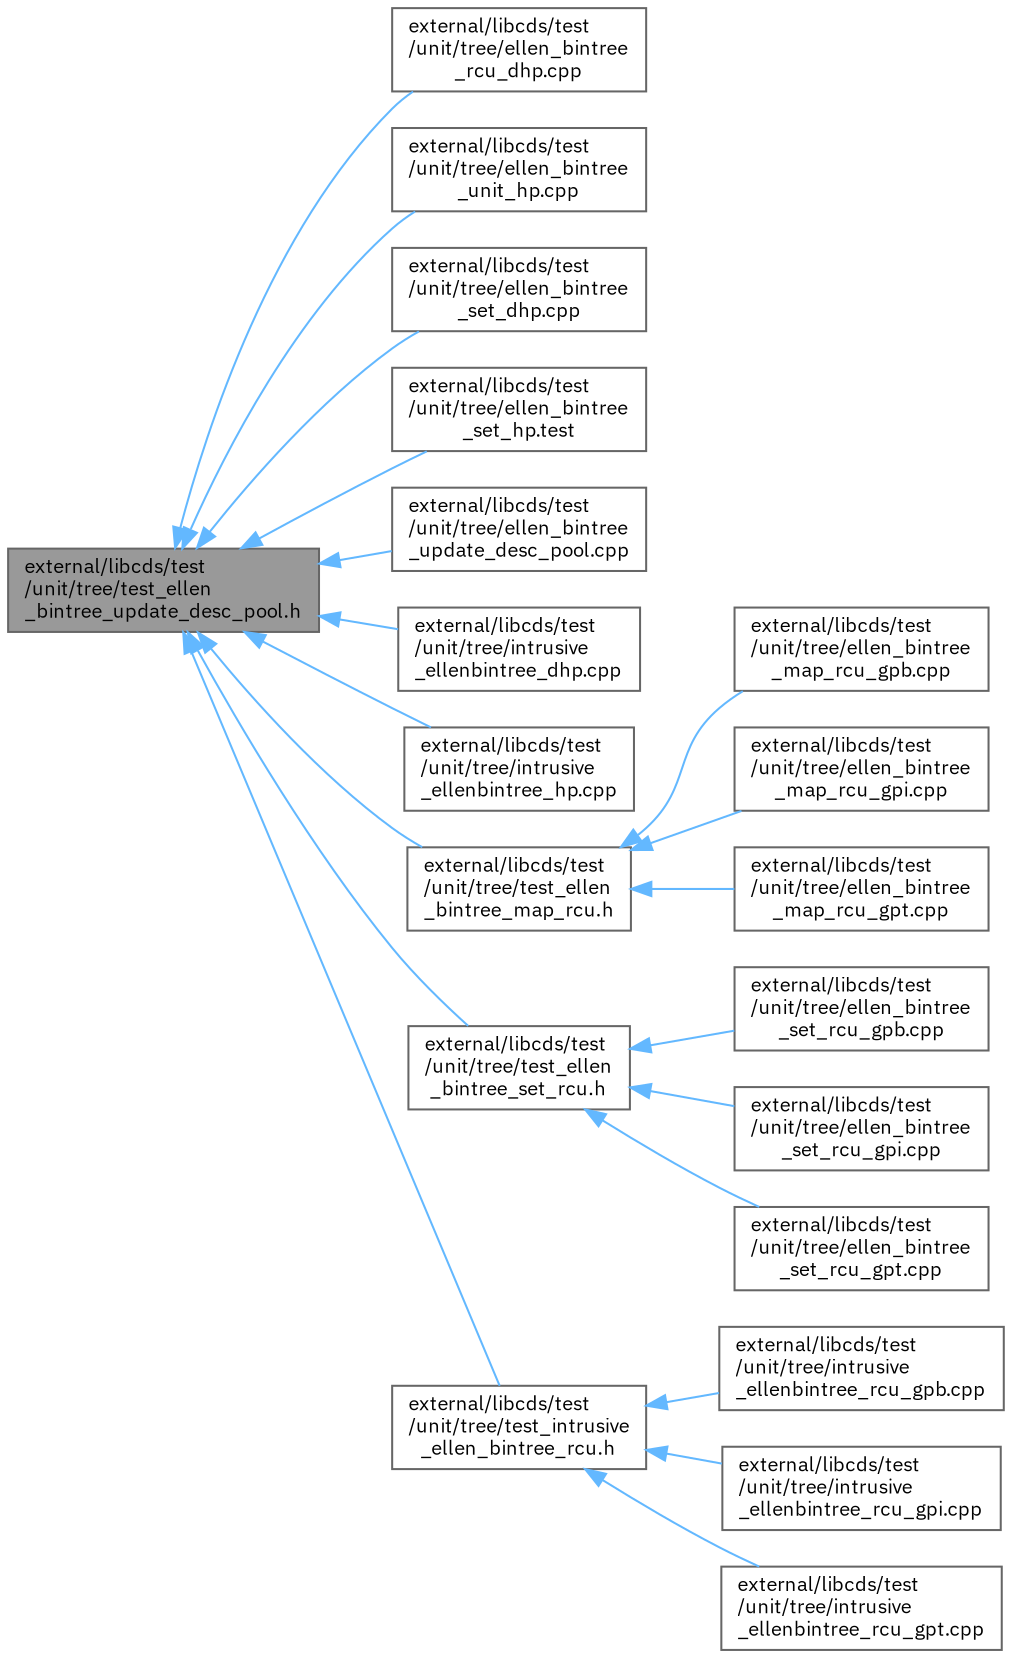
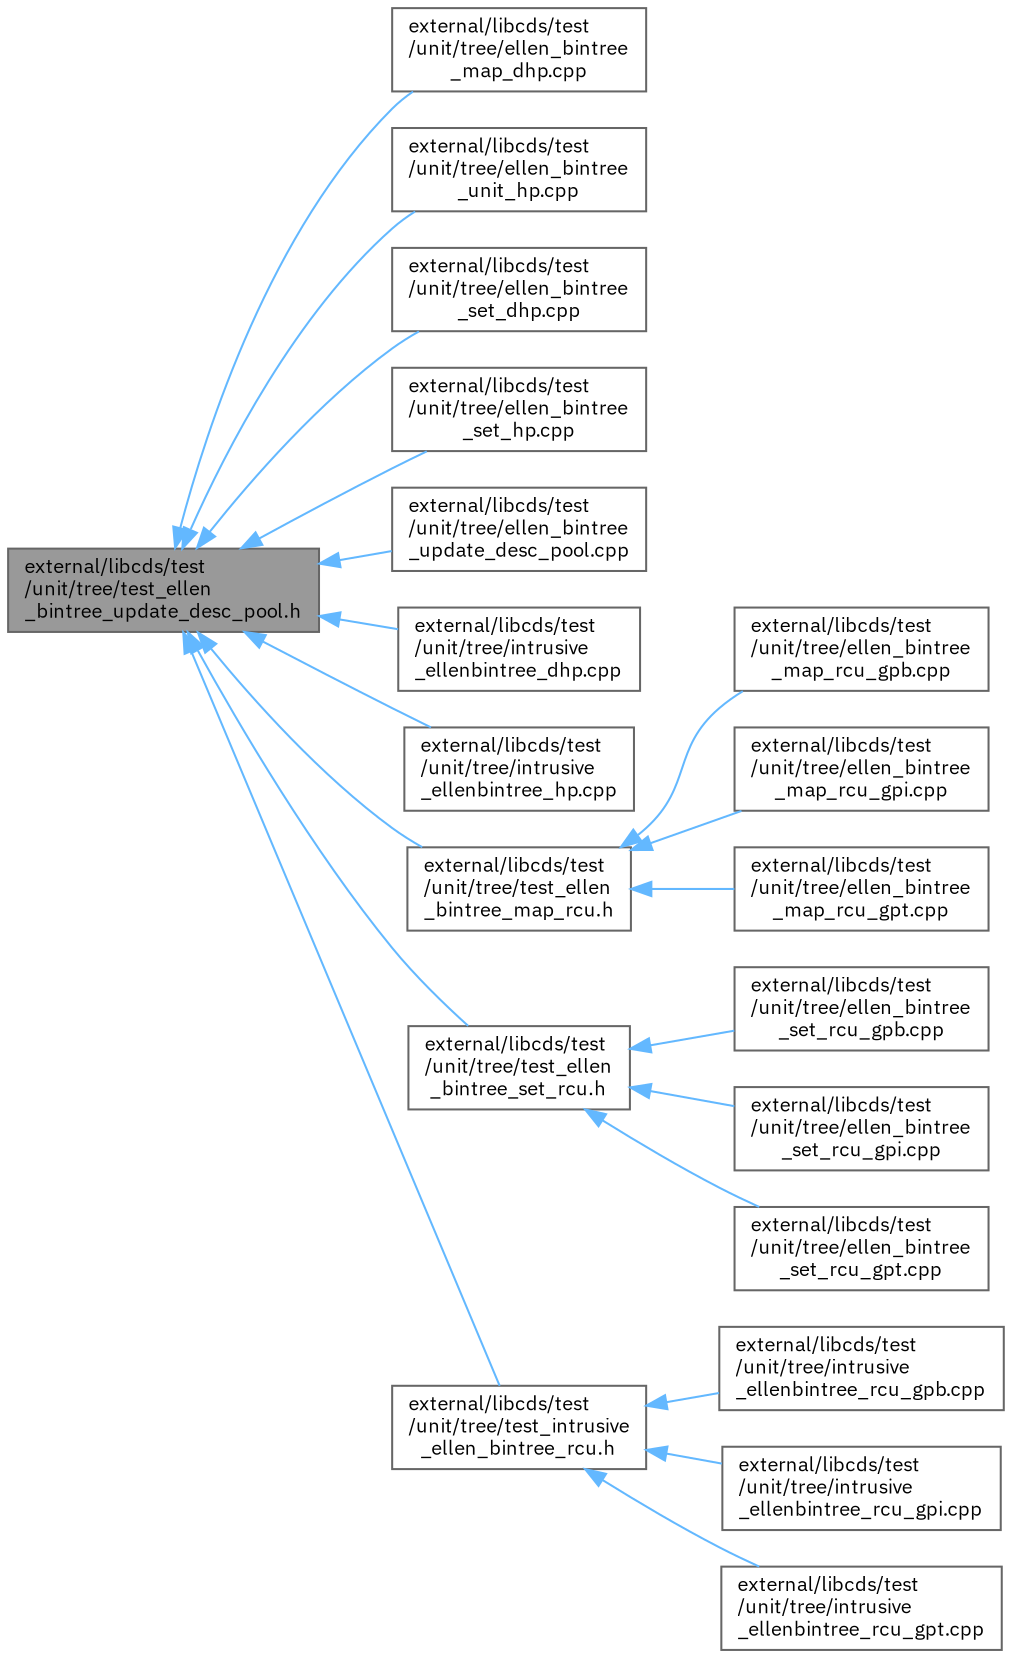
node "external/libcds/test /unit/tree/ellen_bintree _rcu_dhp.cpp": label "external/libcds/test /unit/tree/ellen_bintree _rcu_dhp.cpp" -> "external/libcds/test /unit/tree/ellen_bintree _map_dhp.cpp"
node "external/libcds/test /unit/tree/ellen_bintree _set_hp.test": label "external/libcds/test /unit/tree/ellen_bintree _set_hp.test" -> "external/libcds/test /unit/tree/ellen_bintree _set_hp.cpp"
